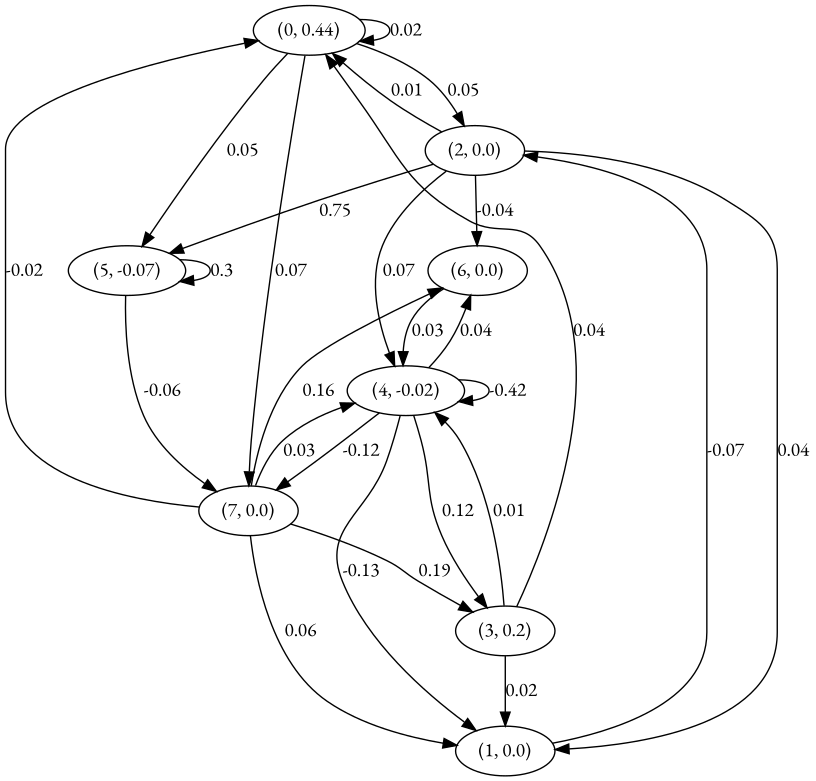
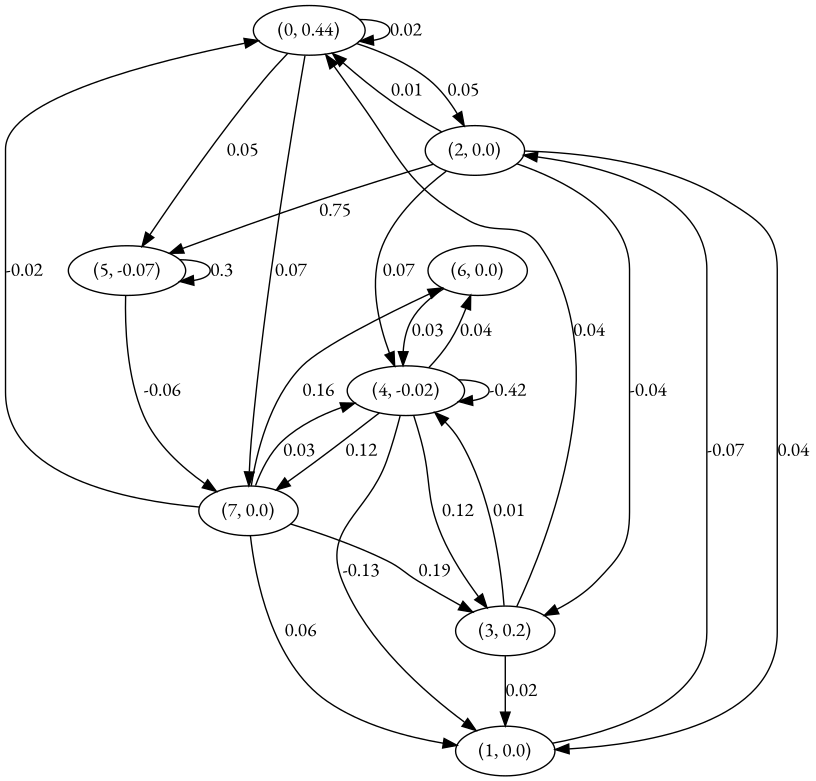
edge "(2, 0.0)" -> "(6, 0.0)": now "(2, 0.0)" -> "(3, 0.2)"
edge "(4, -0.02)" -> "(7, 0.0)": label "-0.12" -> "0.12"
